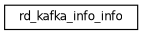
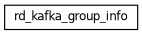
node "rd_kafka_info_info": label "rd_kafka_info_info" -> "rd_kafka_group_info"
